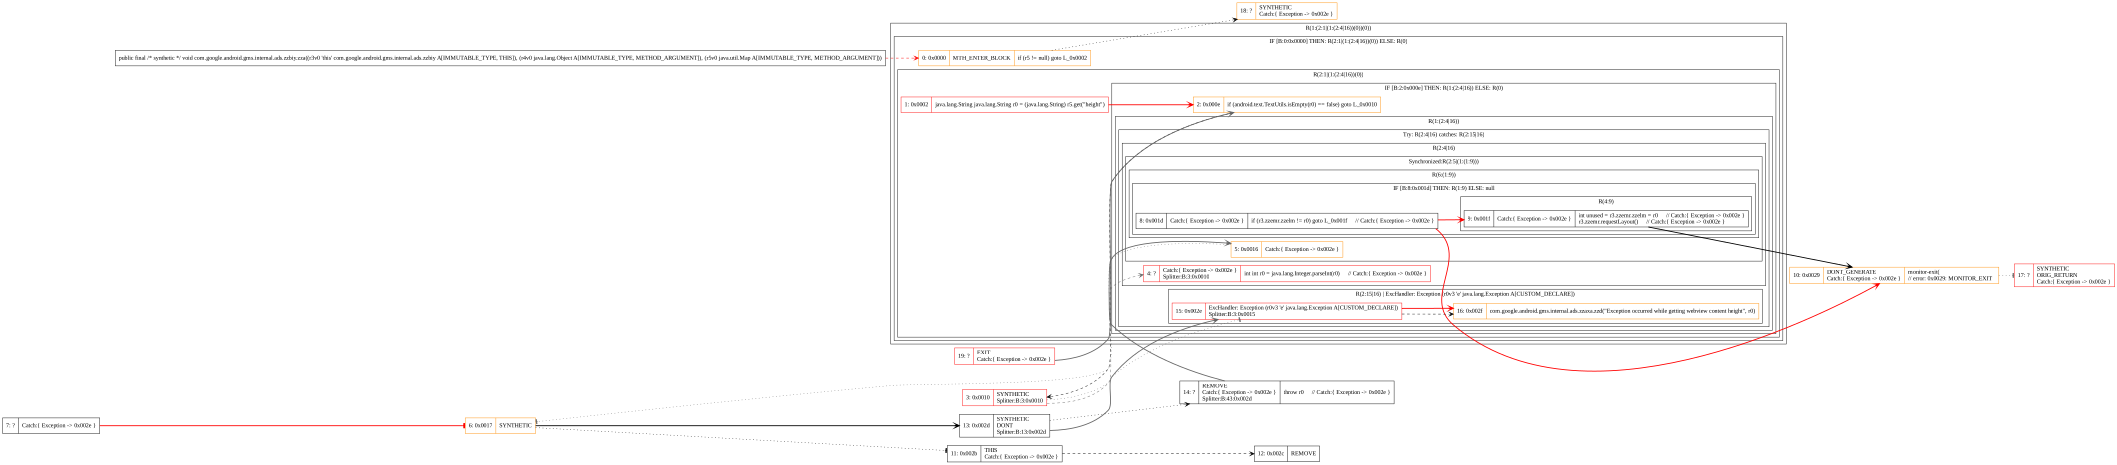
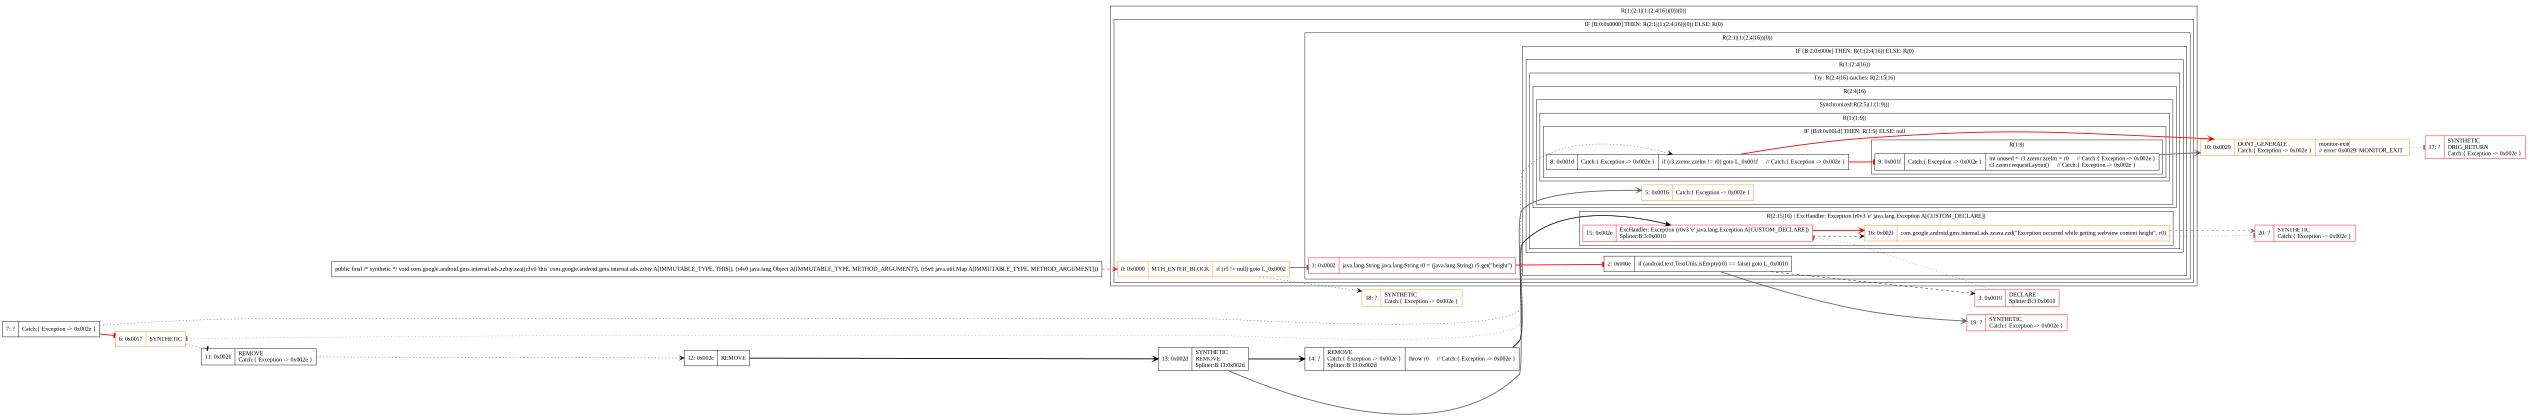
edge "1: 0x0002" -> "2: 0x000e": arrowhead vee -> tee
node "2: 0x000e": color darkorange -> black
cluster "R(6:(1:9))": label "R(6:(1:9))" -> "R(1:(1:9))"
cluster "R(4:9)": label "R(4:9)" -> "R(1:9)"
edge "19: ?" -> "2: 0x000e": reversed
edge "8: 0x001d" -> "9: 0x001f": arrowhead vee -> tee
edge "14: ?" -> "15: 0x002e": added
node "20: ?": added
edge "9: 0x001f" -> "10: 0x0029": color black -> gray40
edge "0: 0x0000" -> "1: 0x0002": added
node "4: ?": removed
node "15: 0x002e": text "Splitter:B:3:0x0015" -> "Splitter:B:3:0x0010"
edge "7: ?" -> "8: 0x001d": added
node "19: ?": text "EXIT" -> "SYNTHETIC"
node "3: 0x0010": text "SYNTHETIC" -> "DECLARE"
node "14: ?": text "Splitter:B:43:0x002d" -> "Splitter:B:13:0x002d"
edge "13: 0x002d" -> "14: ?": style dotted -> bold
node "13: 0x002d": text "DONT" -> "REMOVE"
edge "6: 0x0017" -> "13: 0x002d": now "12: 0x002c" -> "13: 0x002d"
node "11: 0x002b": text "THIS" -> "REMOVE"
edge "11: 0x002b" -> "12: 0x002c": style dashed -> dotted
